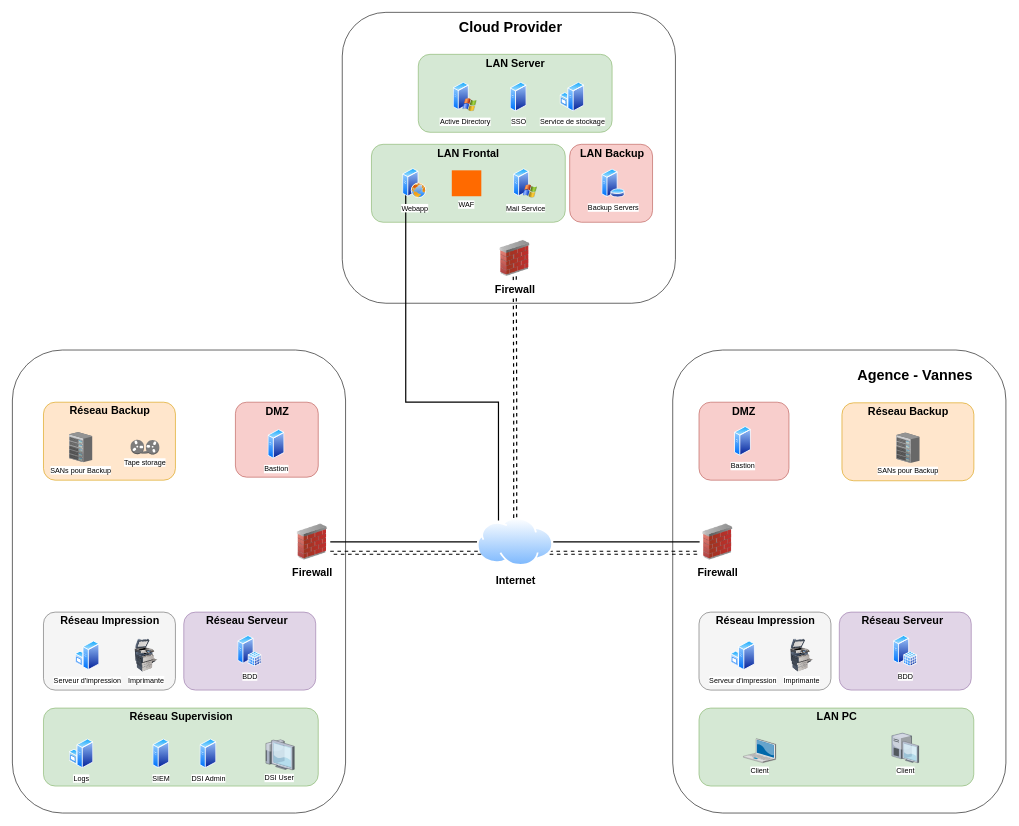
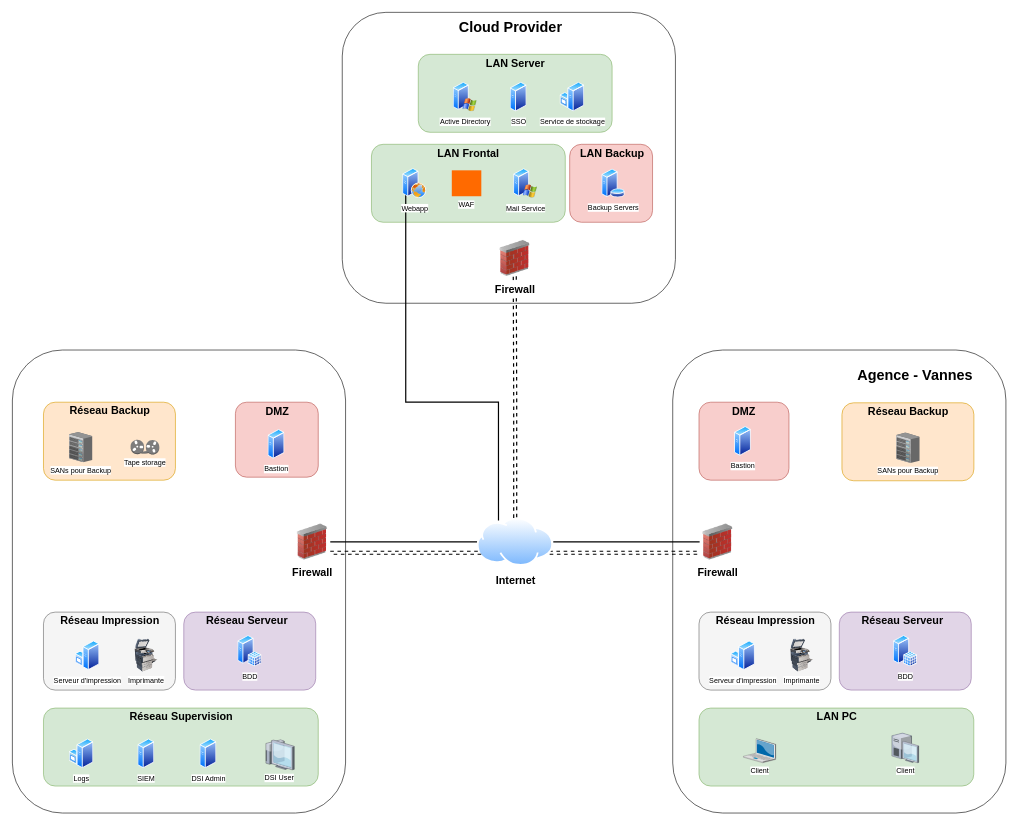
node "SIEM": moved (161, 754) -> (146, 754)
